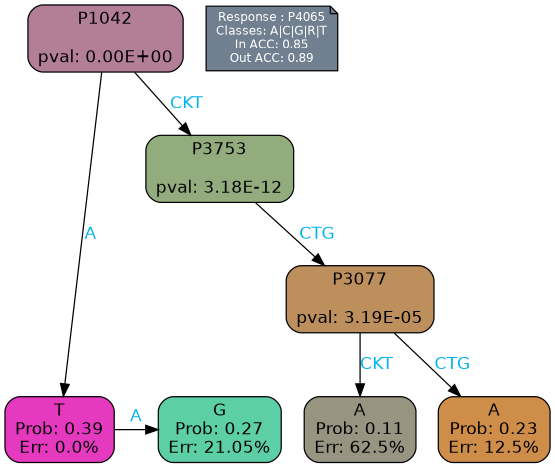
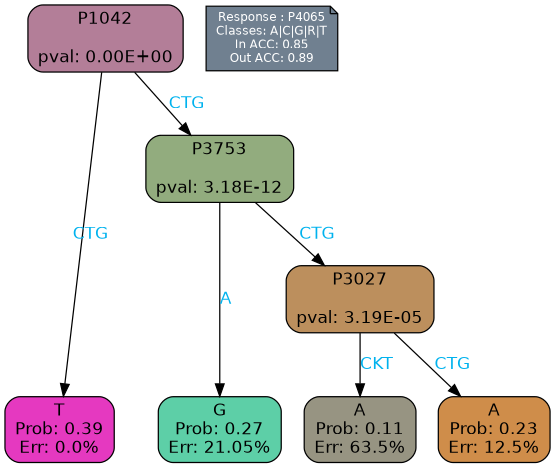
edge "P1042 pval: 0.00E+00" -> "P3753 pval: 3.18E-12": label "CKT" -> "CTG"
edge "P1042 pval: 0.00E+00" -> "T Prob: 0.39 Err: 0.0%": label "A" -> "CTG"
node "P3077 pval: 3.19E-05": label "P3077 pval: 3.19E-05" -> "P3027 pval: 3.19E-05"
edge "T Prob: 0.39 Err: 0.0%" -> "G Prob: 0.27 Err: 21.05%": now "P3753 pval: 3.18E-12" -> "G Prob: 0.27 Err: 21.05%"
node "A Prob: 0.11 Err: 62.5%": label "A Prob: 0.11 Err: 62.5%" -> "A Prob: 0.11 Err: 63.5%"
